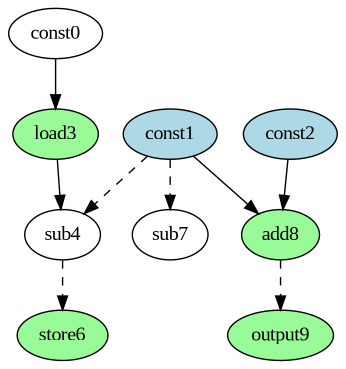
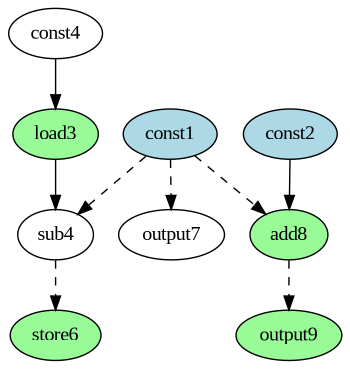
node "const0": label "const0" -> "const4"
edge "const1" -> "add8": style solid -> dashed
node "sub7": label "sub7" -> "output7"
